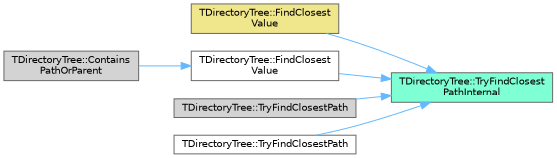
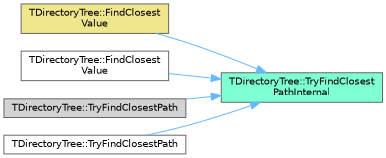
node "TDirectoryTree::Contains PathOrParent": removed
